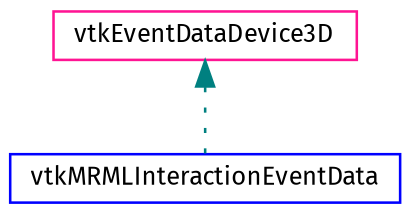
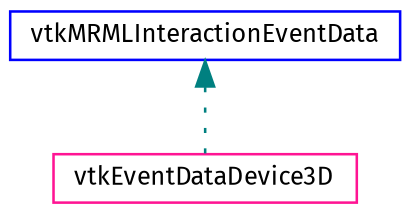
edge "vtkMRMLInteractionEventData" -> "vtkEventDataDevice3D": reversed
